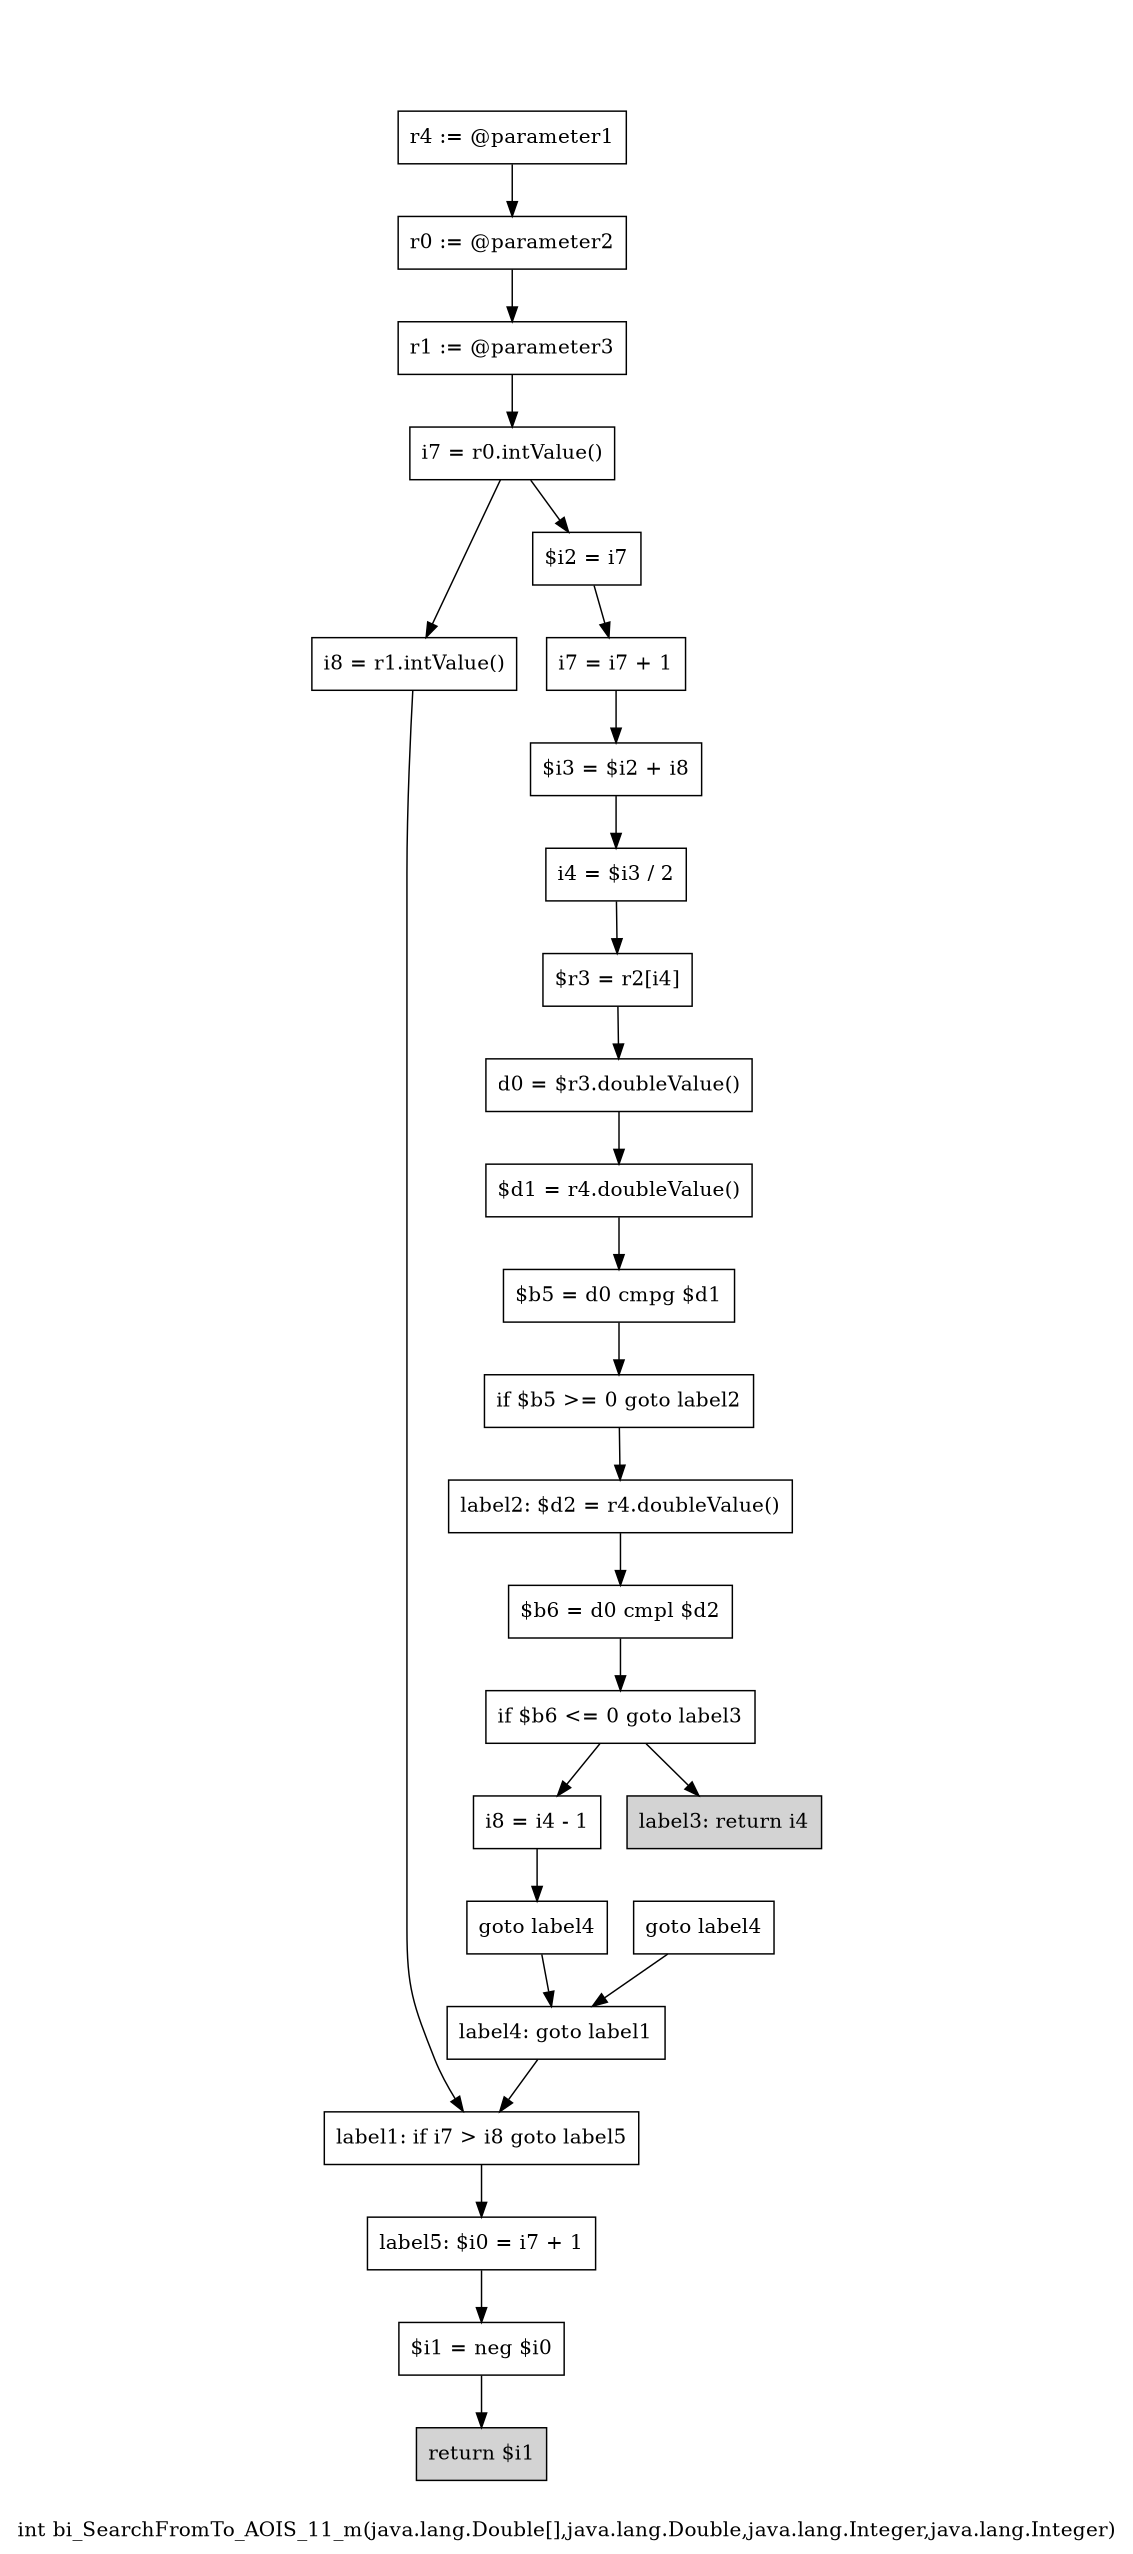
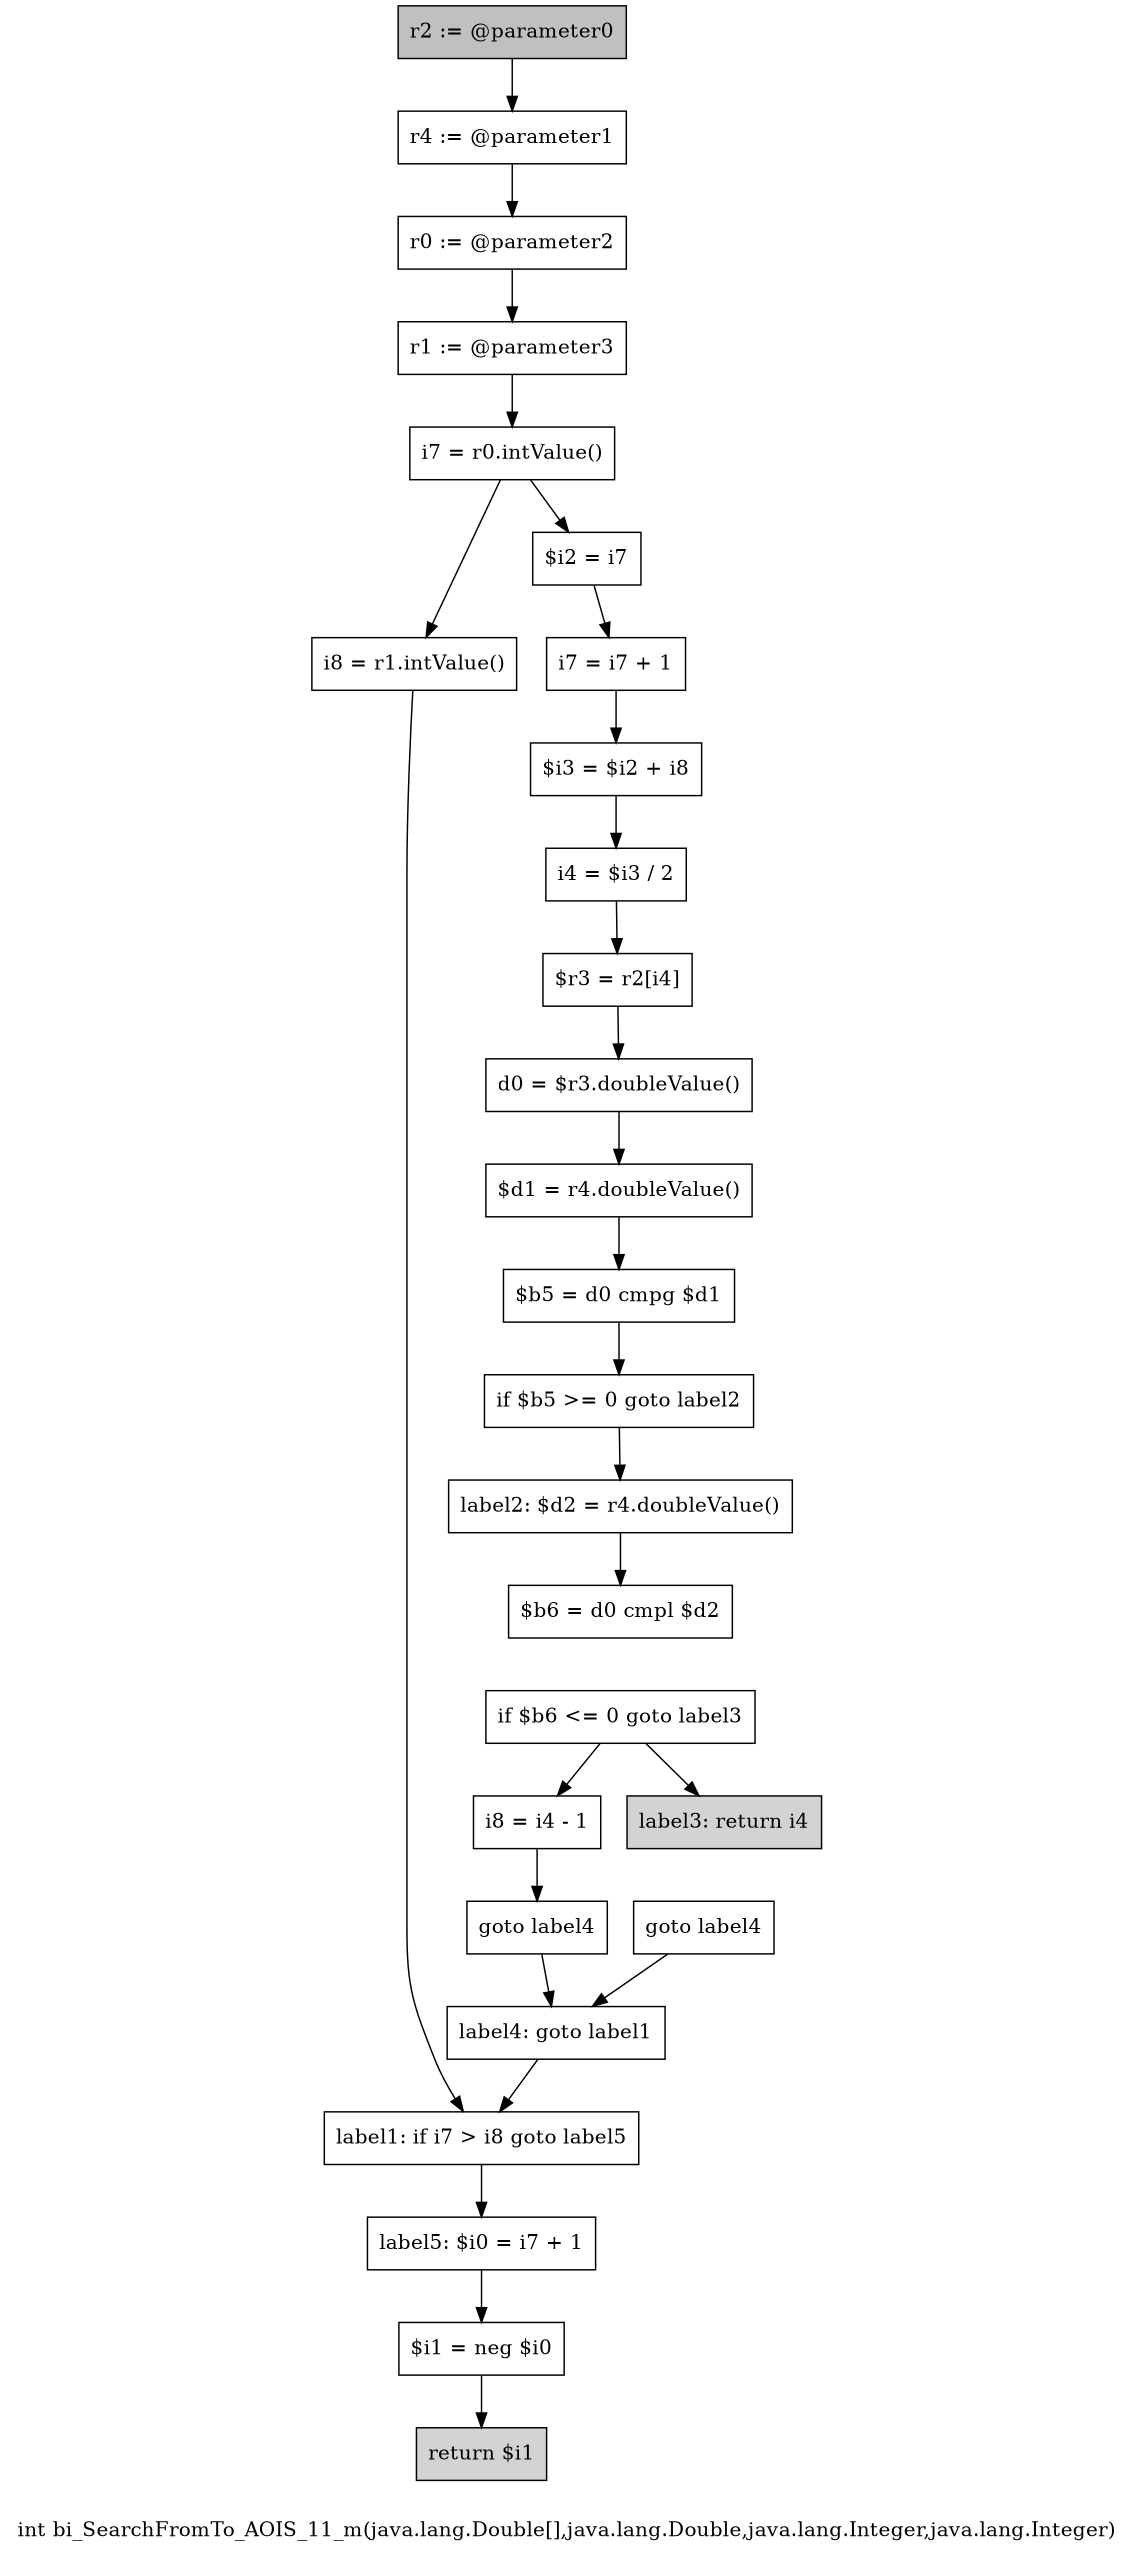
node "r2 := @parameter0": added
edge "$b6 = d0 cmpl $d2" -> "if $b6 <= 0 goto label3": removed
